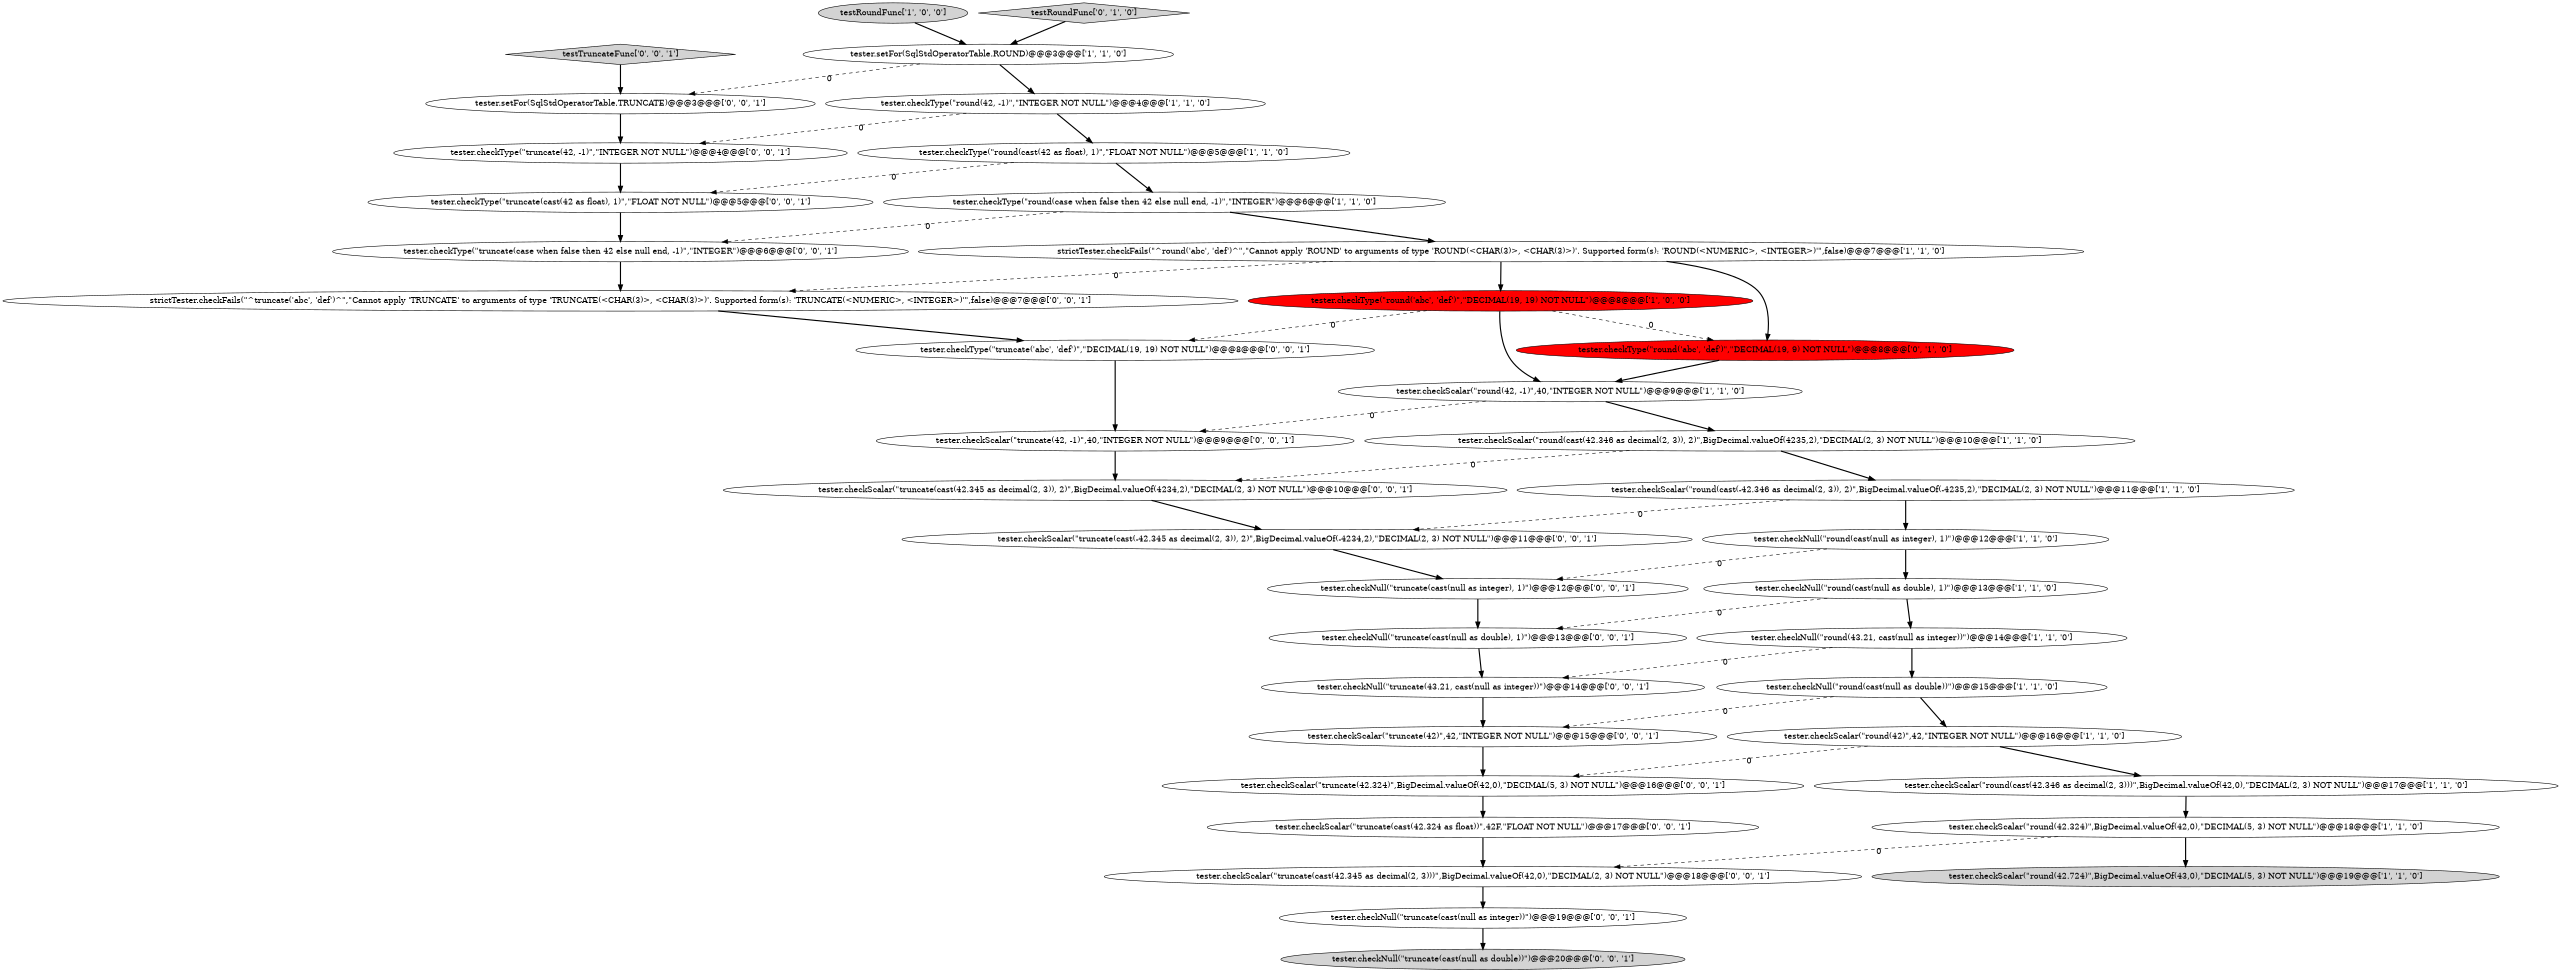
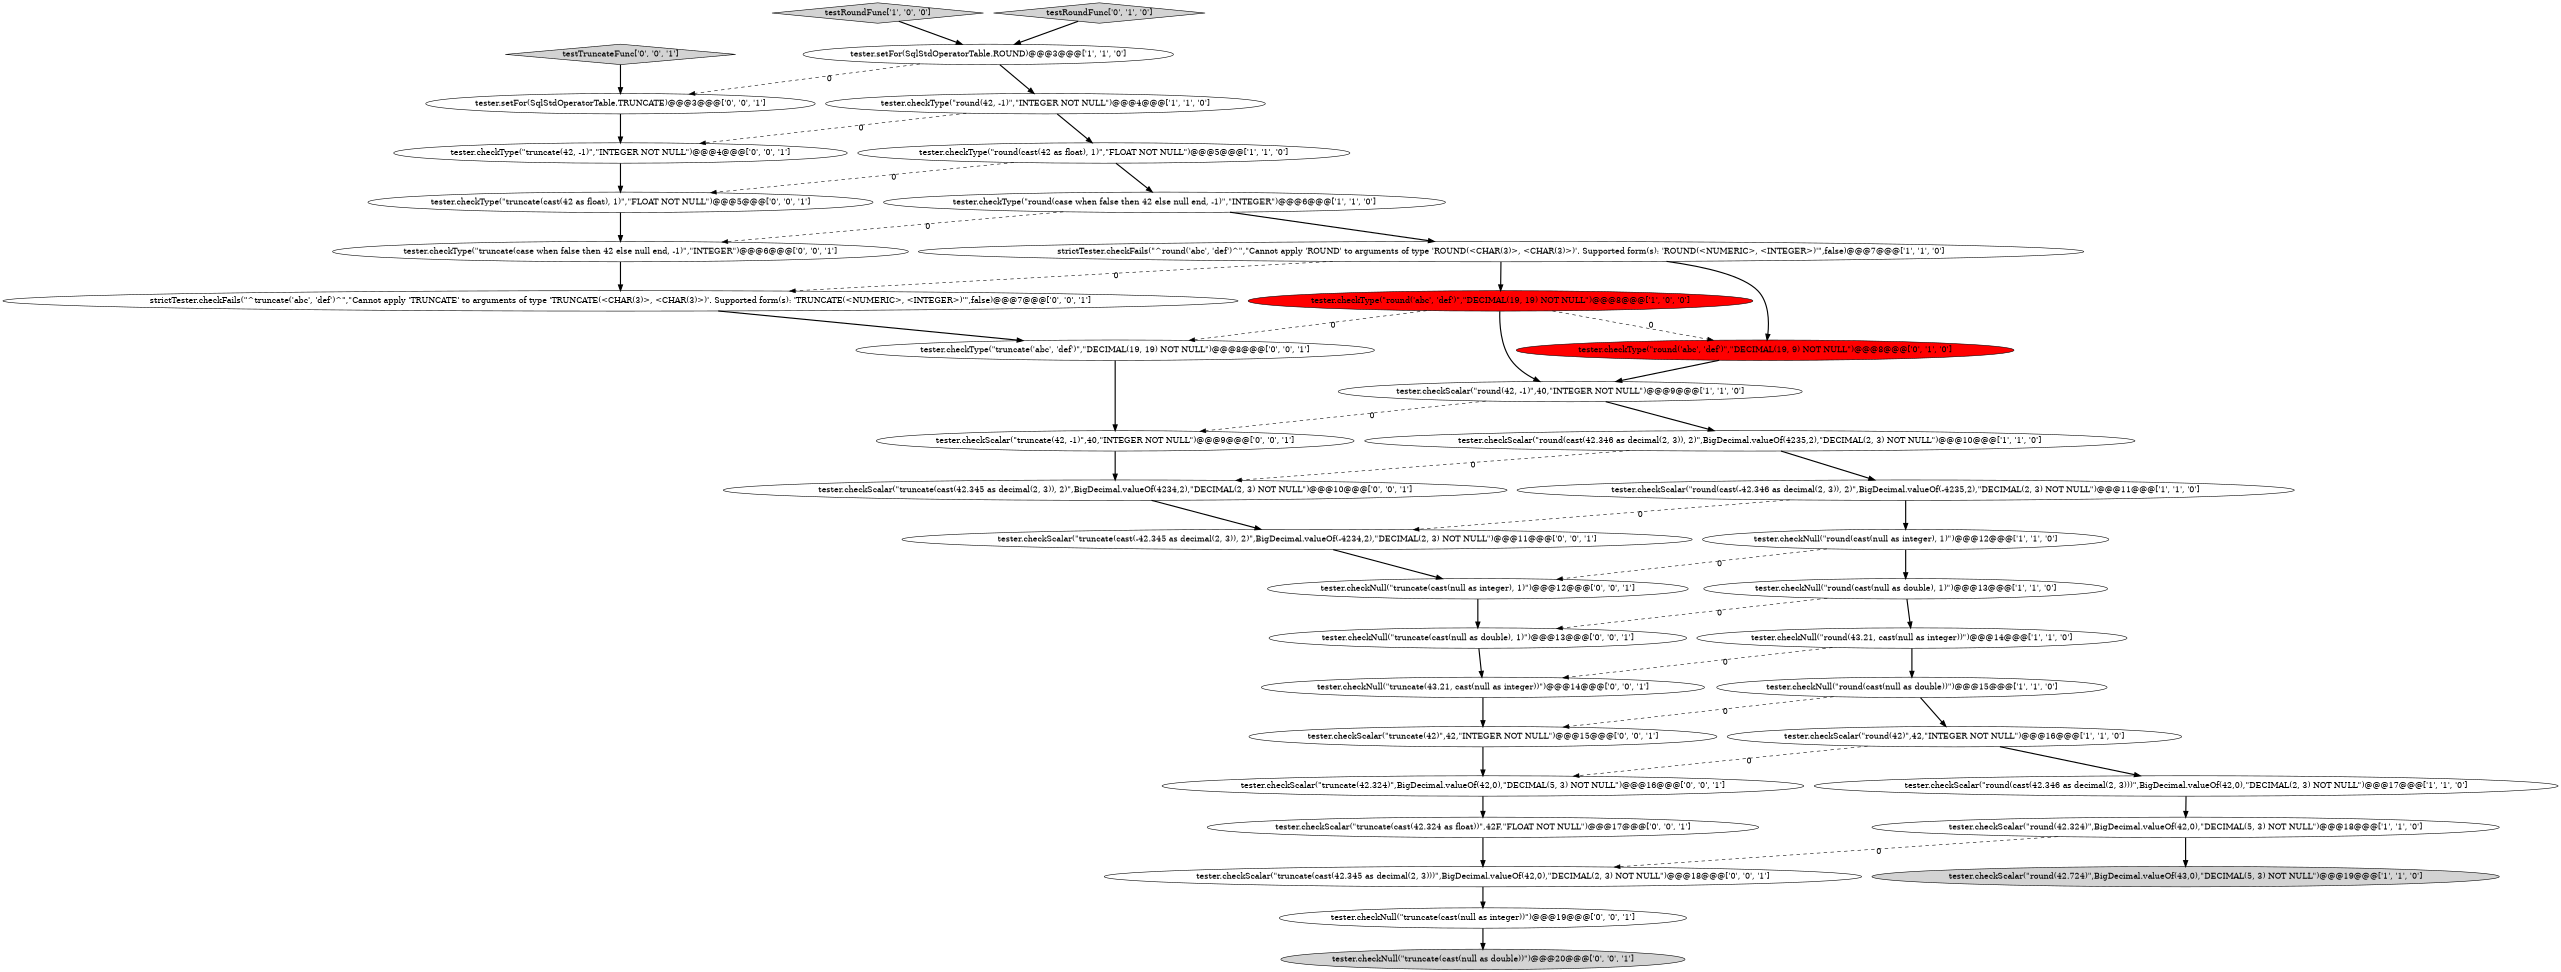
node "testRoundFunc['1', '0', '0']": shape ellipse -> diamond
